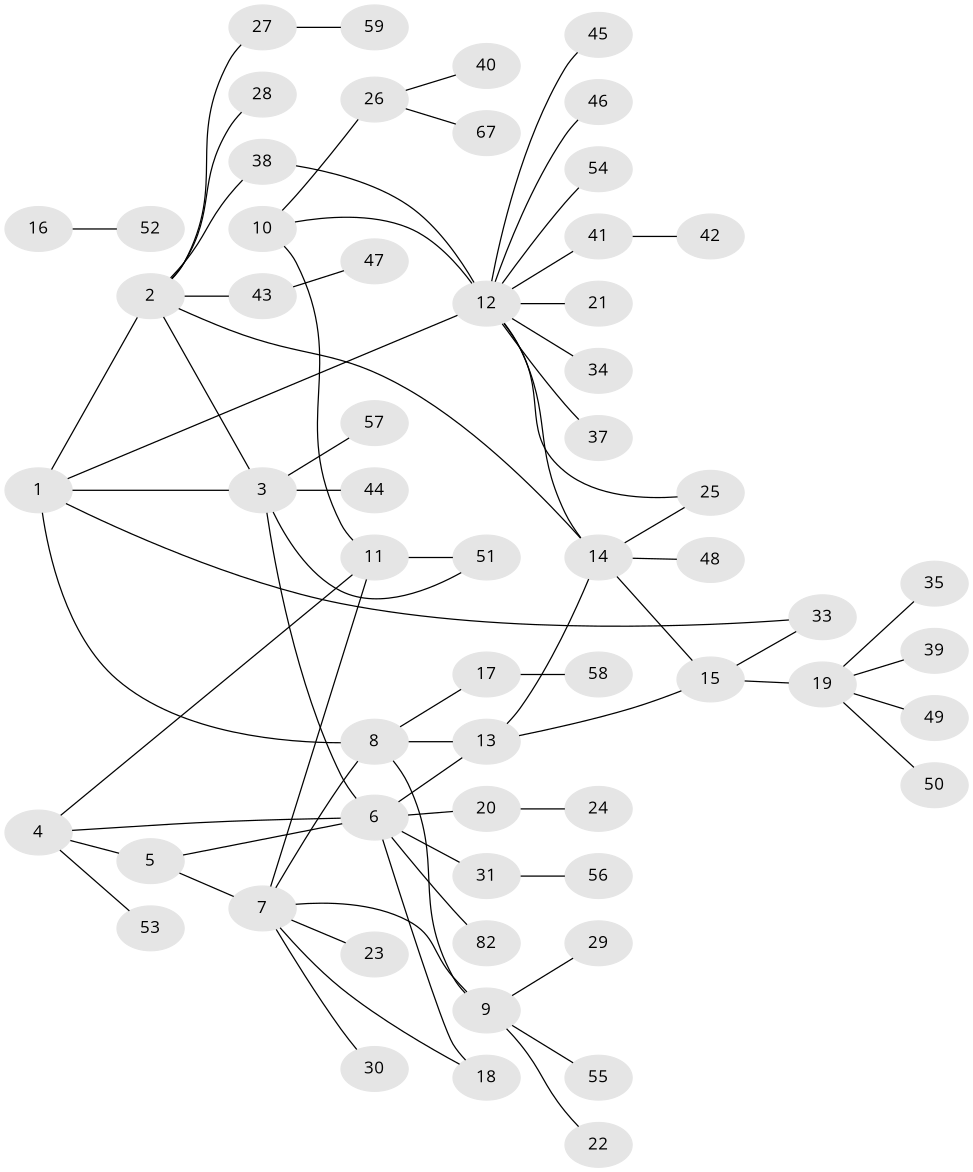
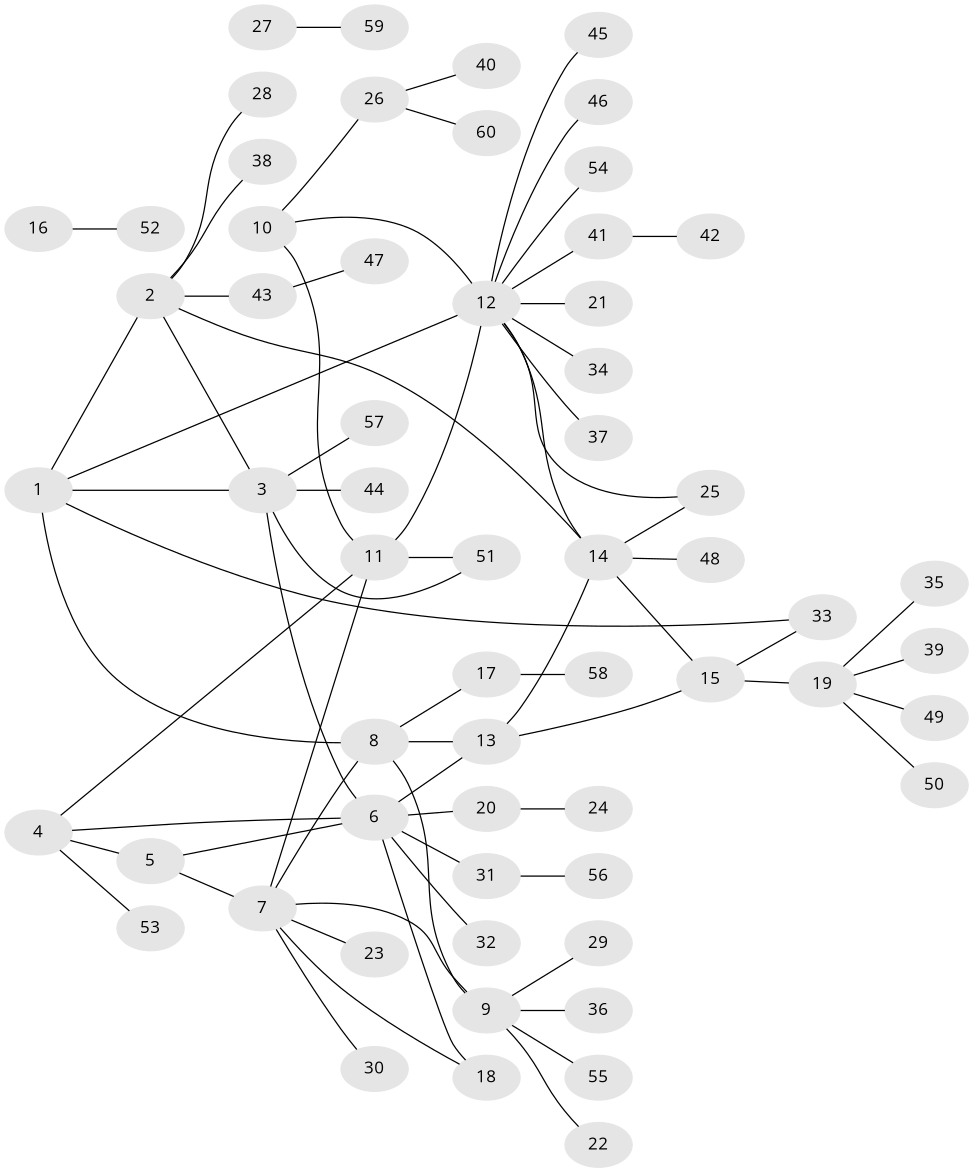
node "67": label "67" -> "60"
edge "27" -- "2": removed
edge "38" -- "12": now "11" -- "12"
node "82": label "82" -> "32"
node "36": added
